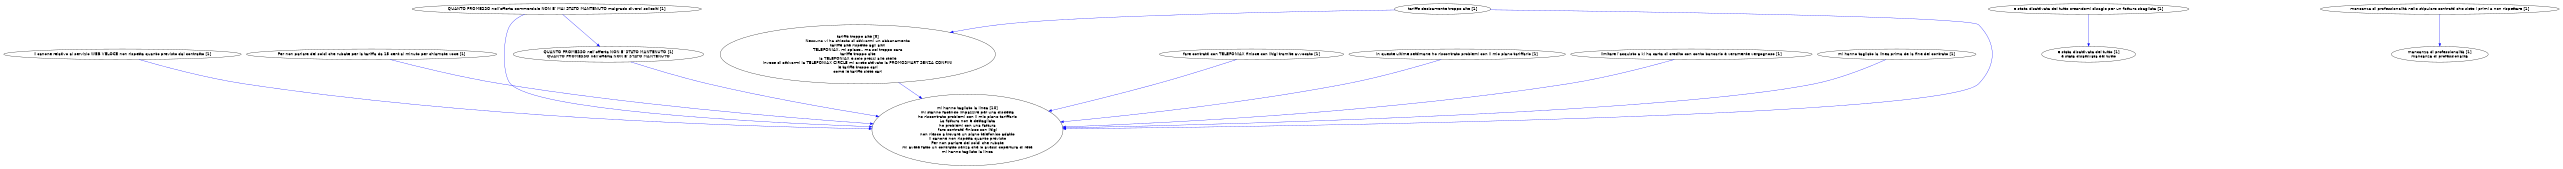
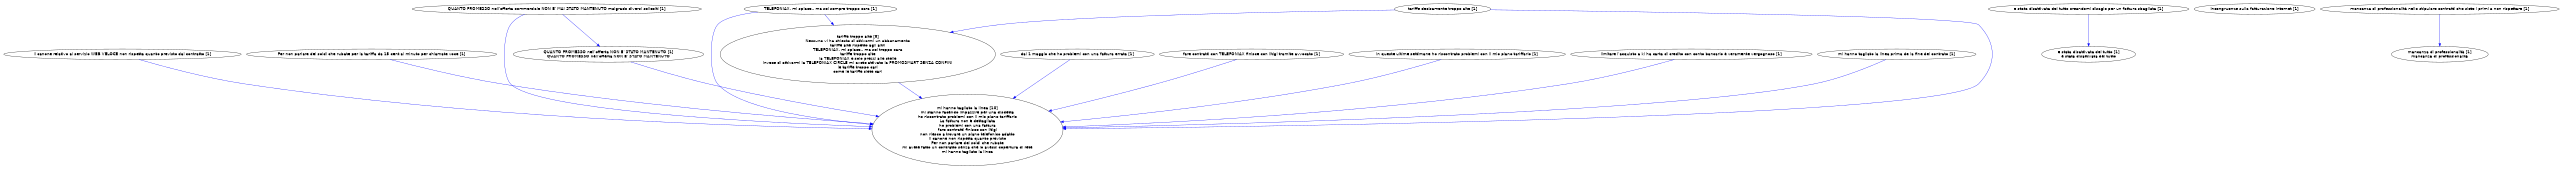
node "TELEFONIAX, mi spiace.. ma sei sempre troppo cara [1]": added
node "incongruenze sulla fatturazione internet [1]": added
node "dal 1 maggio che ho problemi con una fattura errata [1]": added
